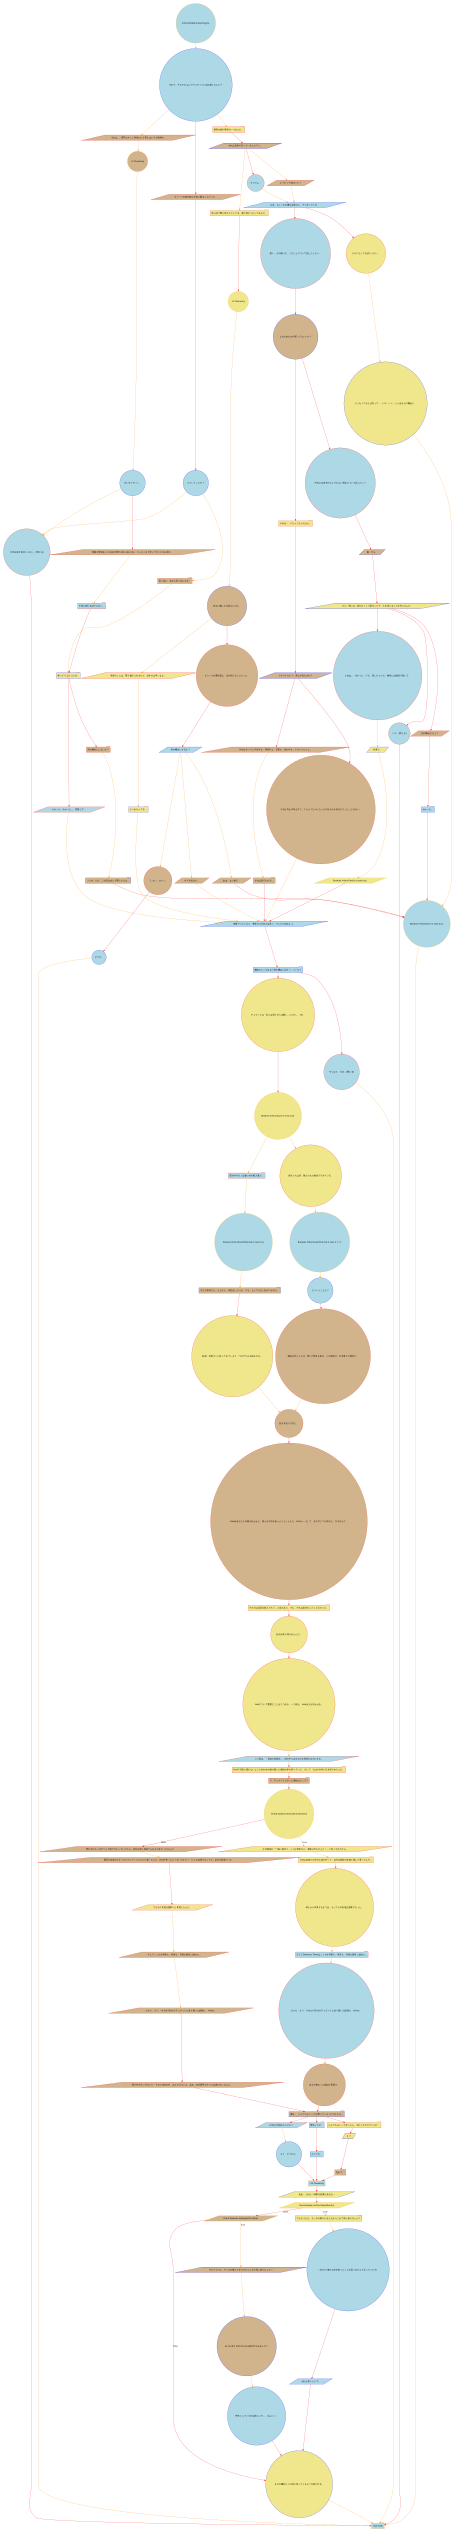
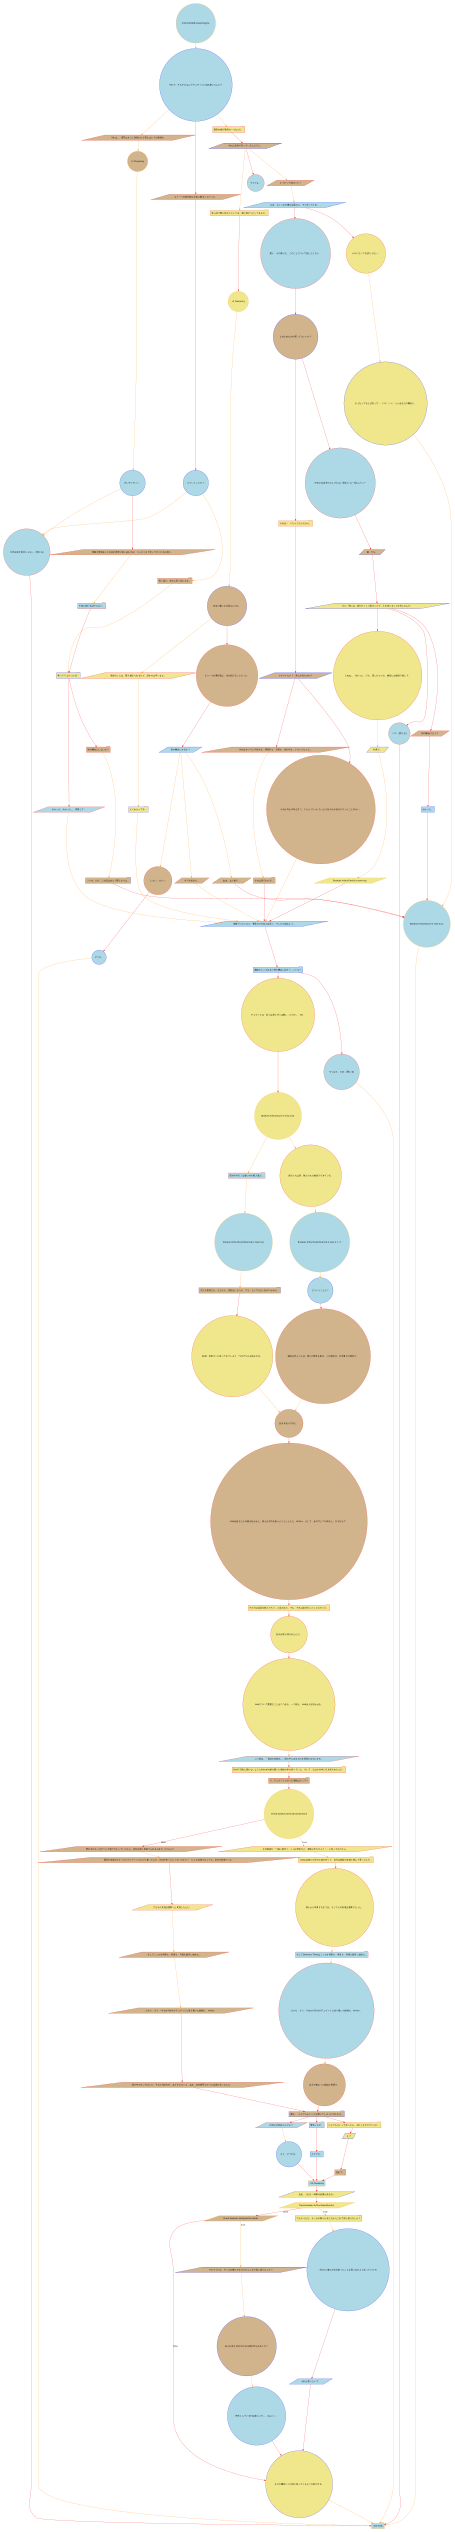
edge "そうだよ。" -> "なあ、もしこれが嫌な話題なら、そう言ってくれ。": removed
node "ぐぬぬ…　分かった。でも、貸しひとつだ。物語には物語で返して。": fillcolor lightblue -> khaki
